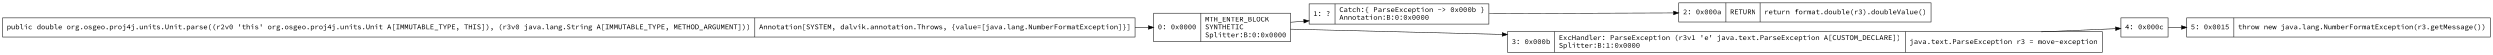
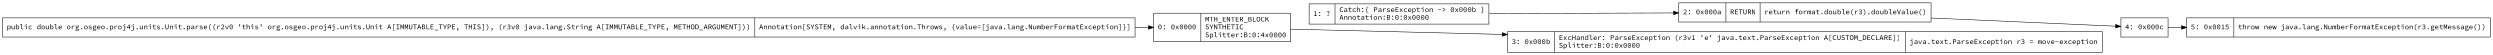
edge "0: 0x0000" -> "1: ?": removed
edge "3: 0x000b" -> "4: 0x000c": now "2: 0x000a" -> "4: 0x000c"
node "0: 0x0000": text "Splitter:B:0:0x0000" -> "Splitter:B:0:4x0000"
node "3: 0x000b": text "Splitter:B:1:0x0000" -> "Splitter:B:0:0x0000"
